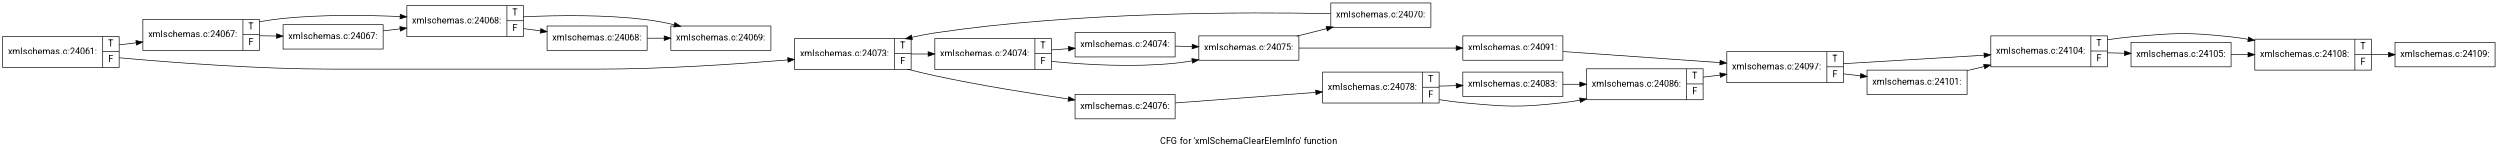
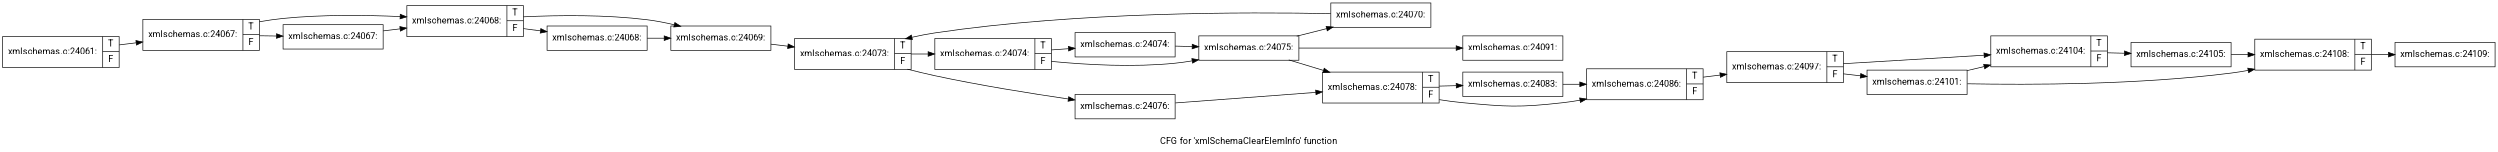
edge "xmlschemas.c:24104:" -> "xmlschemas.c:24108:": now "xmlschemas.c:24101:" -> "xmlschemas.c:24108:"
edge "xmlschemas.c:24091:" -> "xmlschemas.c:24097:": removed
edge "xmlschemas.c:24075:" -> "xmlschemas.c:24078:": added
edge "xmlschemas.c:24061:" -> "xmlschemas.c:24073:": now "xmlschemas.c:24069:" -> "xmlschemas.c:24073:"
